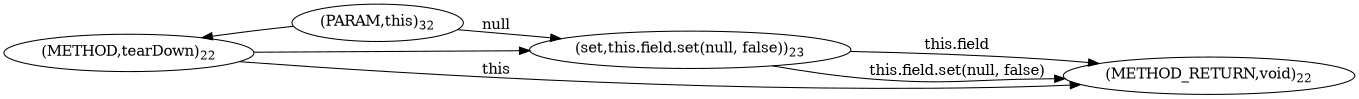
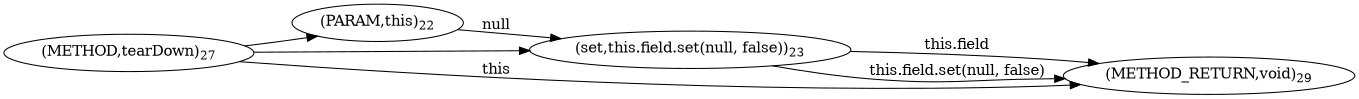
node "(PARAM,this)": text "32" -> "22"
edge "(PARAM,this)" -> "(METHOD,tearDown)": reversed
node "(METHOD,tearDown)": text "22" -> "27"
node "(METHOD_RETURN,void)": text "22" -> "29"
